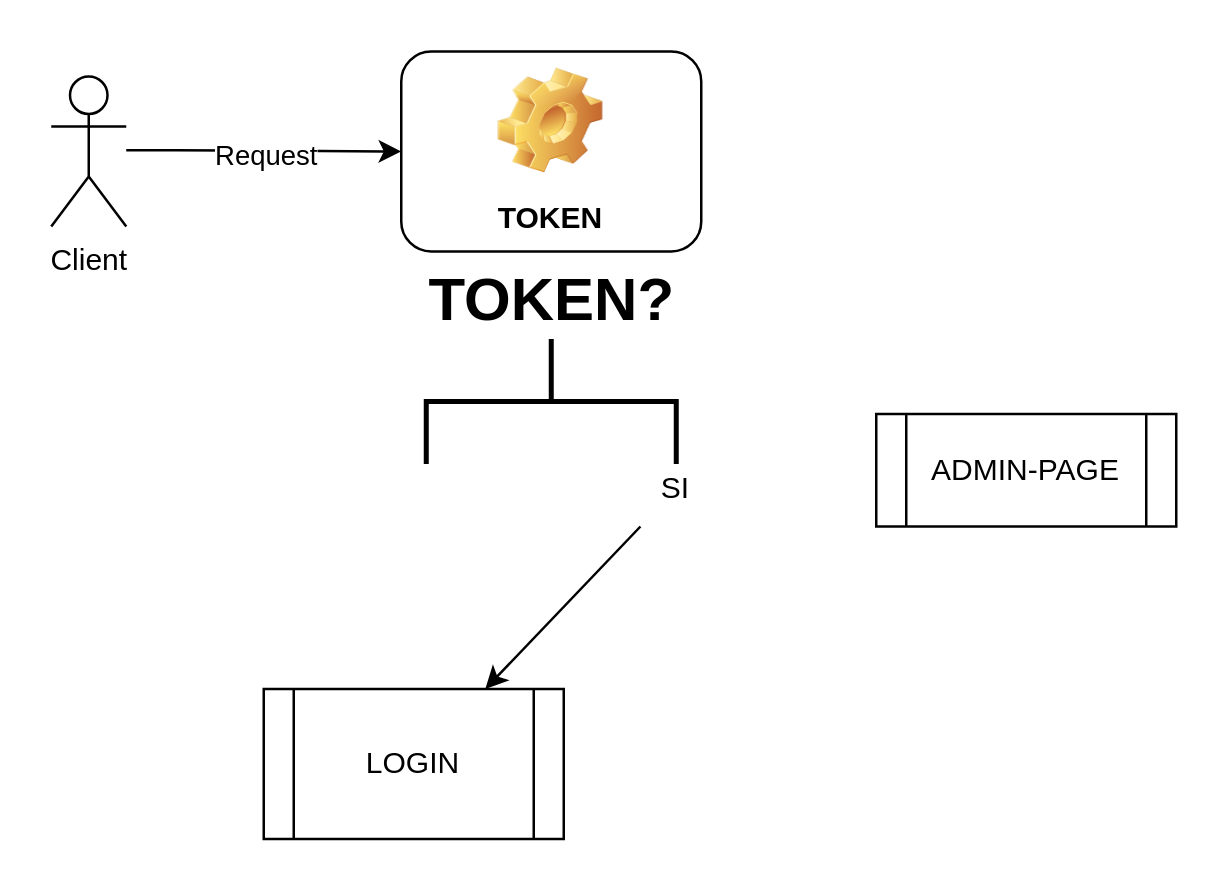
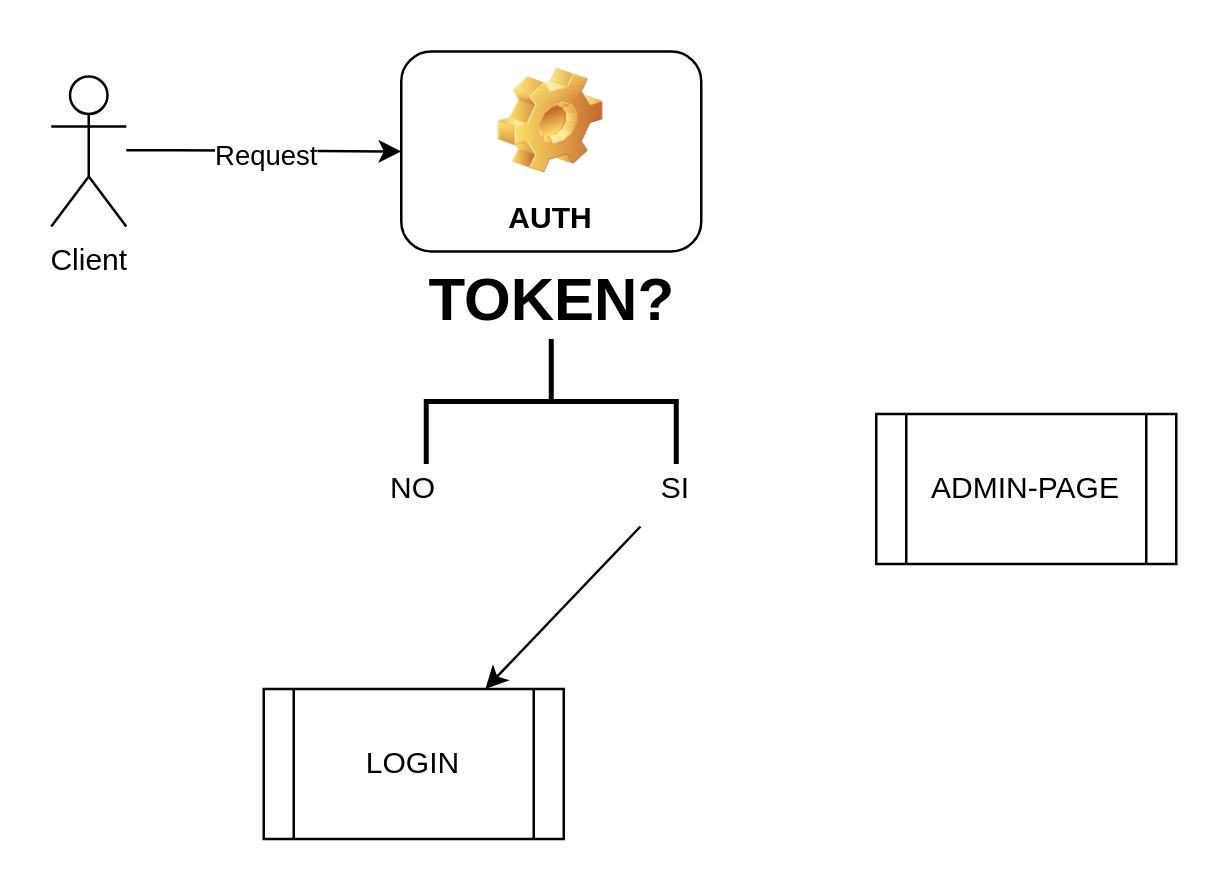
node "TOKEN": label "TOKEN" -> "AUTH"
node "ADMIN-PAGE": size 300x113 -> 300x150
node "NO": added
